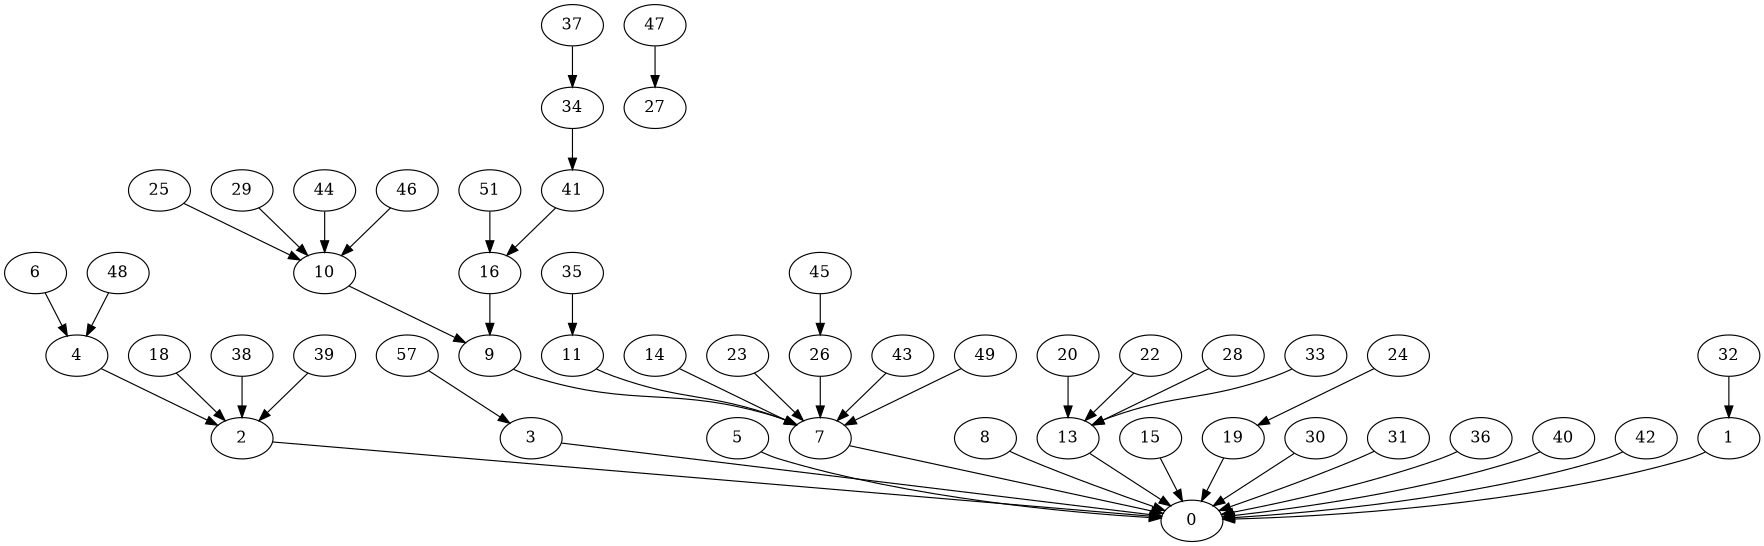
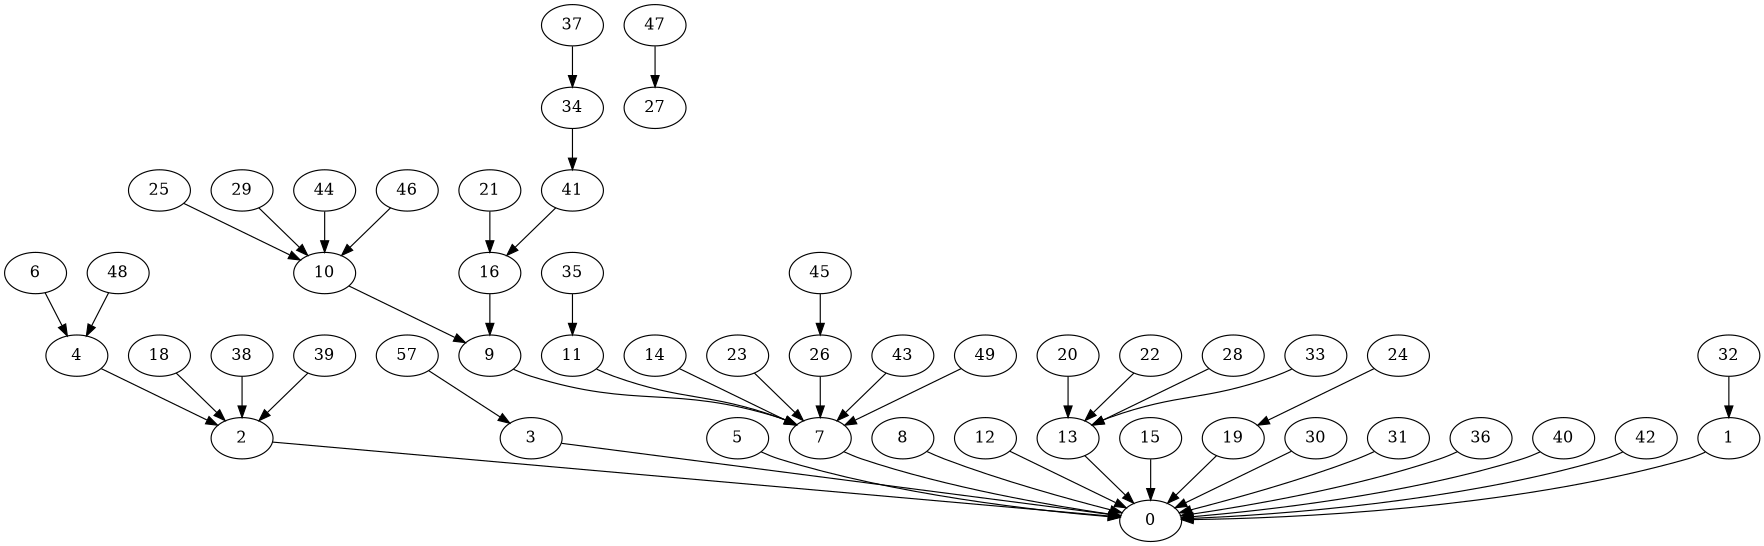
node "51": label "51" -> "21"
node "12": added
